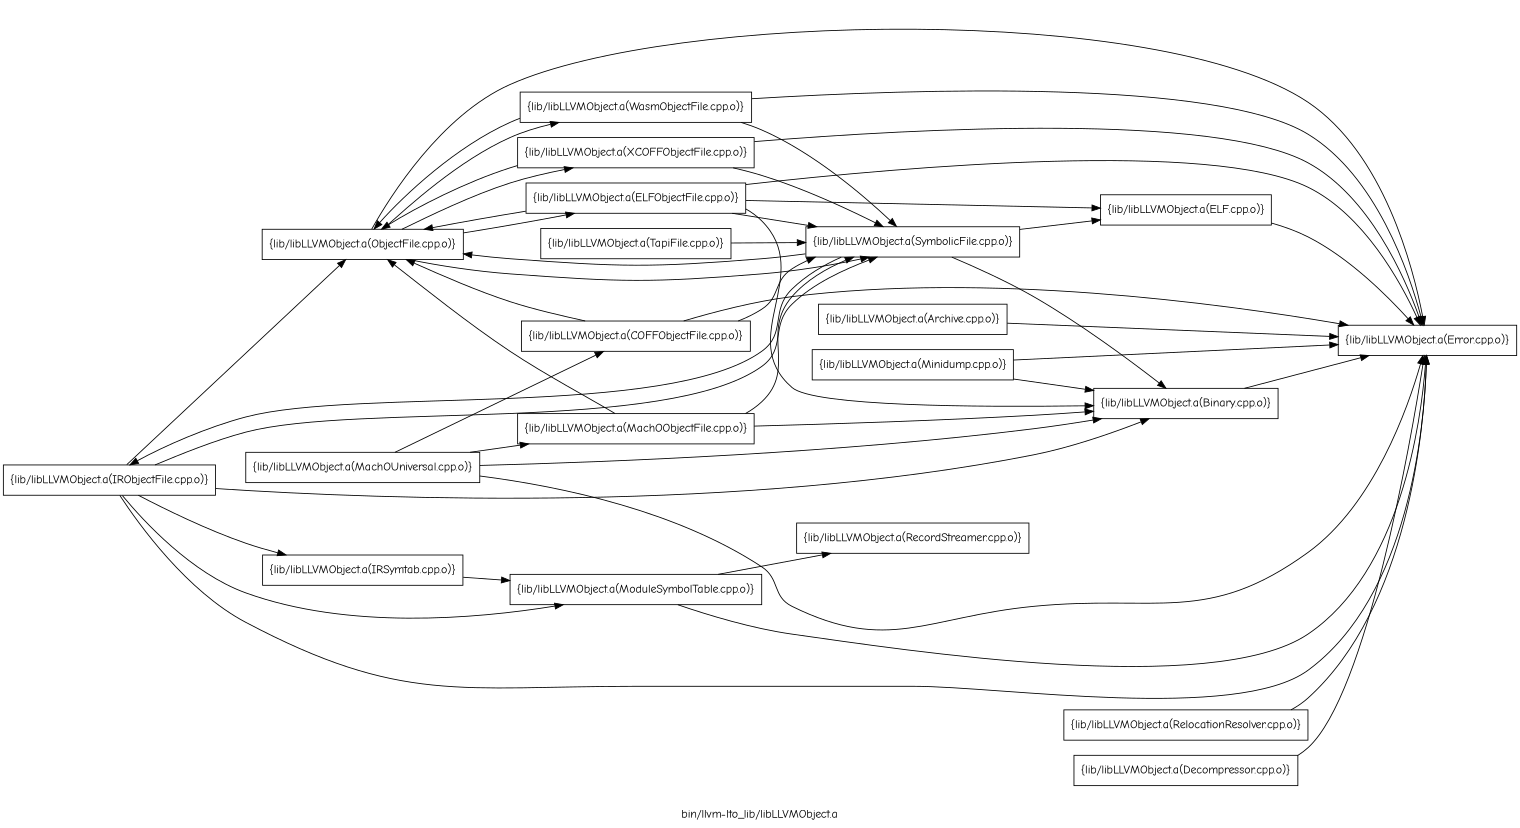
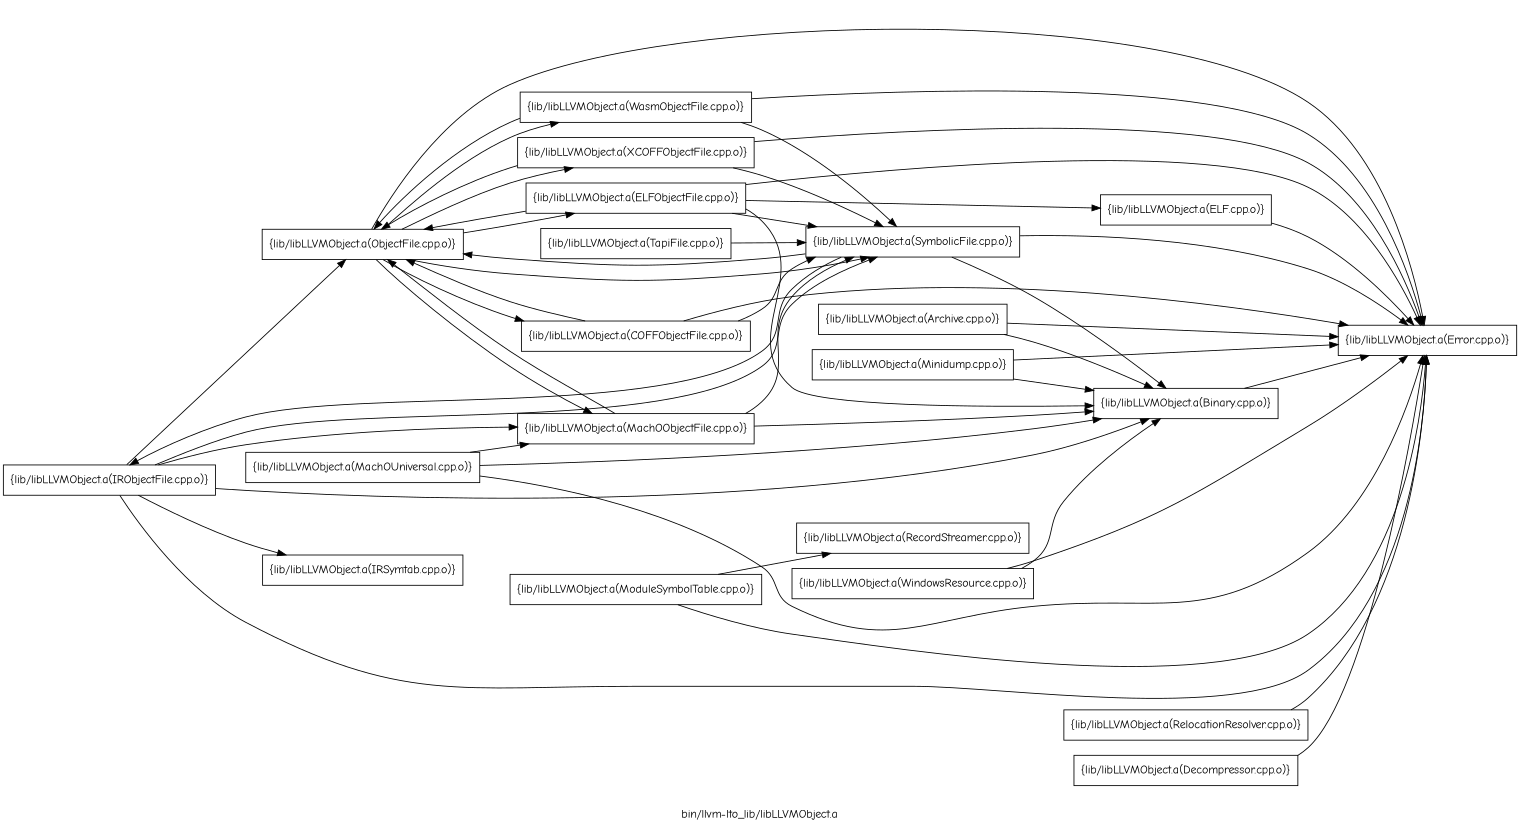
edge "{lib/libLLVMObject.a(SymbolicFile.cpp.o)}" -> "{lib/libLLVMObject.a(ELF.cpp.o)}": now "{lib/libLLVMObject.a(SymbolicFile.cpp.o)}" -> "{lib/libLLVMObject.a(Error.cpp.o)}"
edge "{lib/libLLVMObject.a(ObjectFile.cpp.o)}" -> "{lib/libLLVMObject.a(MachOObjectFile.cpp.o)}": added
edge "{lib/libLLVMObject.a(Archive.cpp.o)}" -> "{lib/libLLVMObject.a(Binary.cpp.o)}": added
edge "{lib/libLLVMObject.a(MachOUniversal.cpp.o)}" -> "{lib/libLLVMObject.a(COFFObjectFile.cpp.o)}": now "{lib/libLLVMObject.a(ObjectFile.cpp.o)}" -> "{lib/libLLVMObject.a(COFFObjectFile.cpp.o)}"
edge "{lib/libLLVMObject.a(IRSymtab.cpp.o)}" -> "{lib/libLLVMObject.a(ModuleSymbolTable.cpp.o)}": removed
node "{lib/libLLVMObject.a(WindowsResource.cpp.o)}": added
edge "{lib/libLLVMObject.a(IRObjectFile.cpp.o)}" -> "{lib/libLLVMObject.a(ModuleSymbolTable.cpp.o)}": now "{lib/libLLVMObject.a(IRObjectFile.cpp.o)}" -> "{lib/libLLVMObject.a(MachOObjectFile.cpp.o)}"
